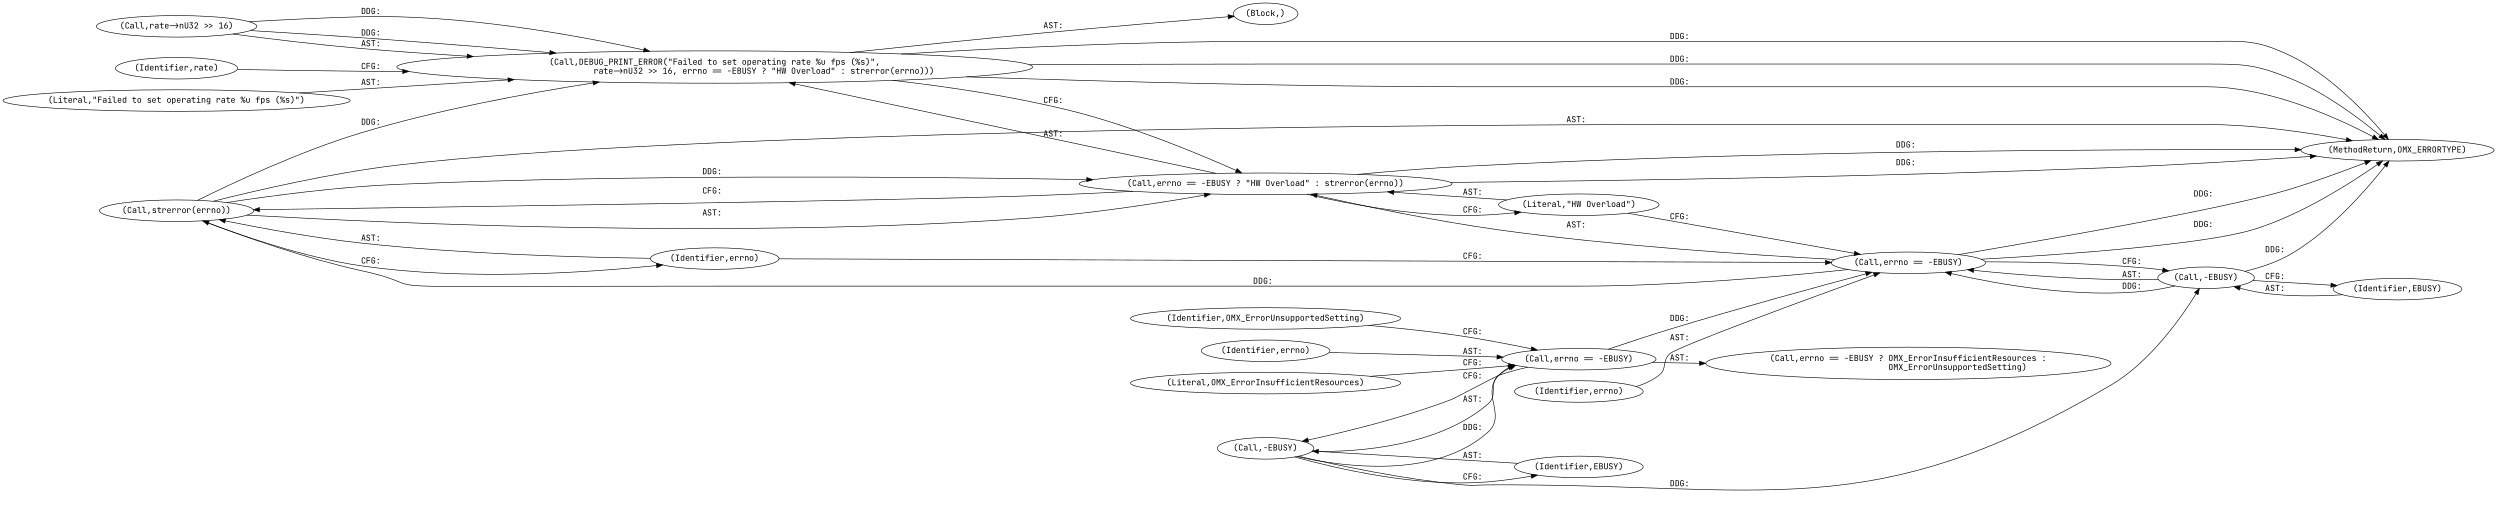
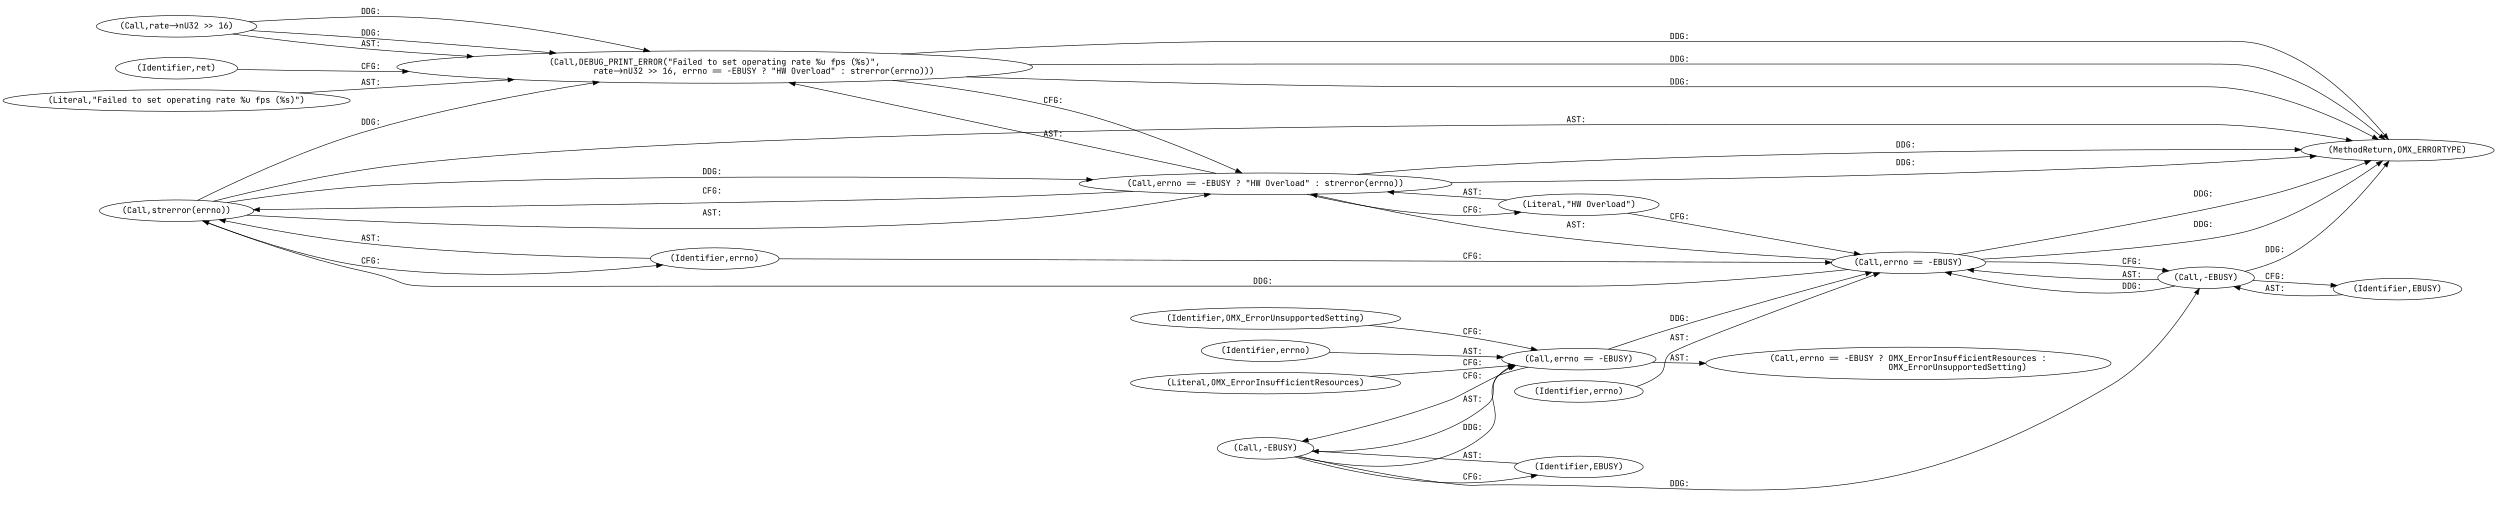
node "(Block,)": removed
node "(Identifier,rate)": label "(Identifier,rate)" -> "(Identifier,ret)"
